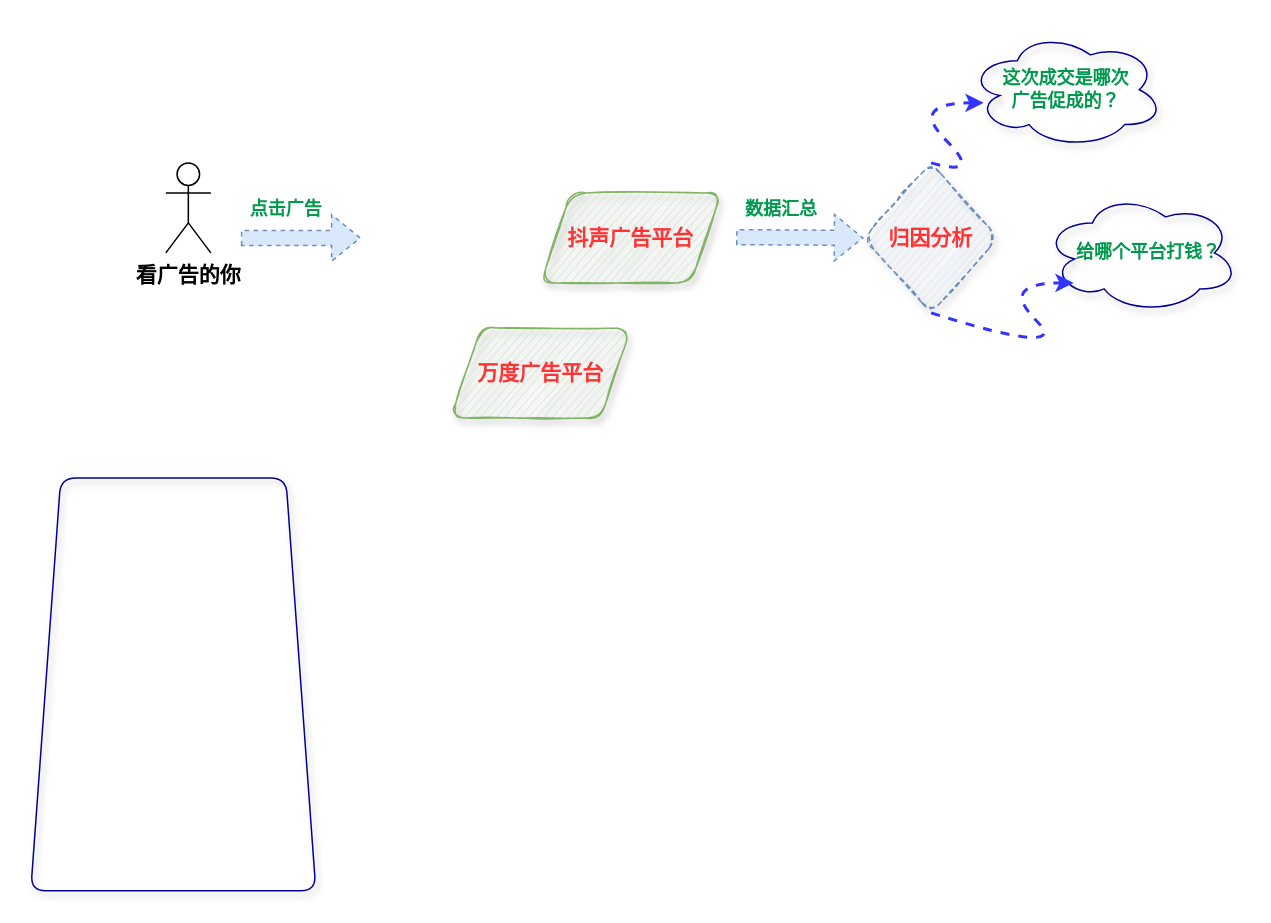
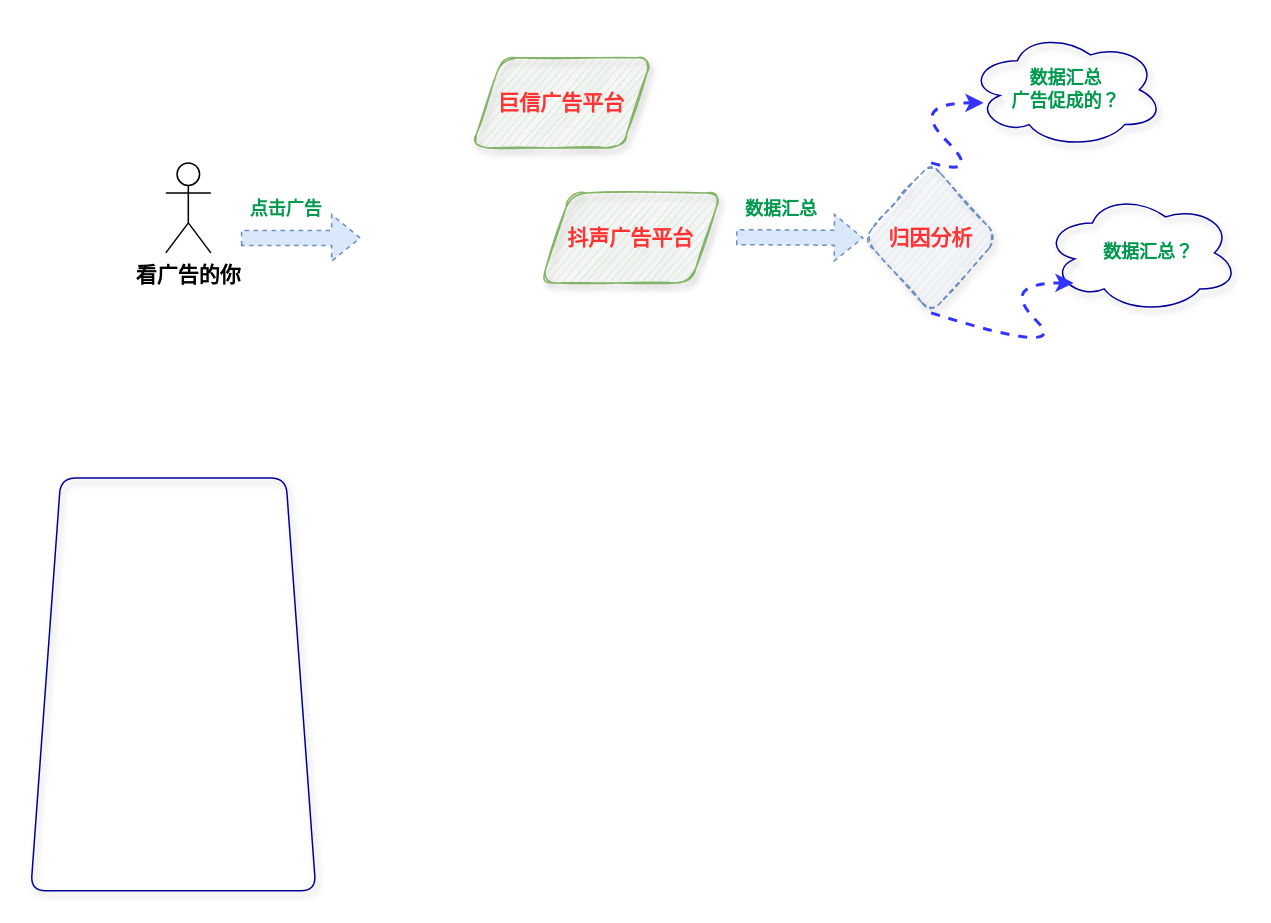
node "这次成交是哪次 广告促成的？": label "这次成交是哪次 广告促成的？" -> "数据汇总 广告促成的？"
node "巨信广告平台": added
node "给哪个平台打钱？": label "给哪个平台打钱？" -> "数据汇总？"
node "万度广告平台": removed
